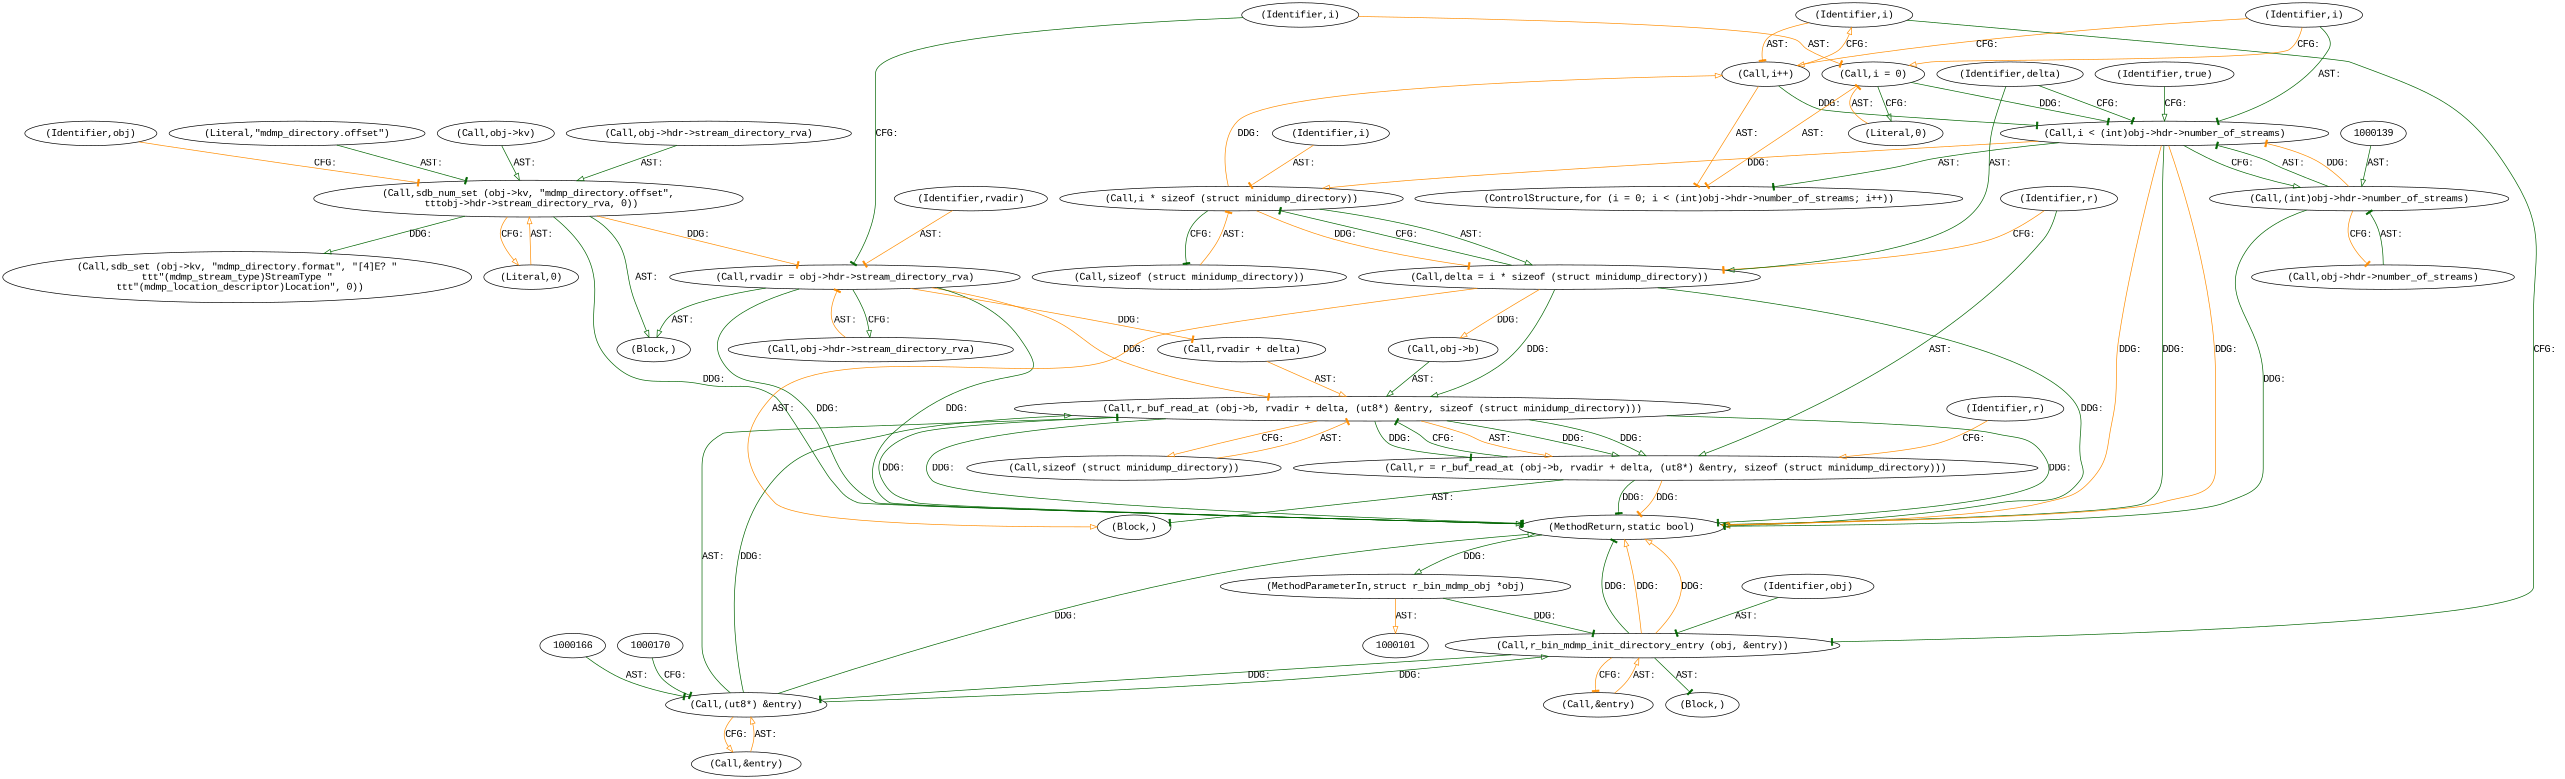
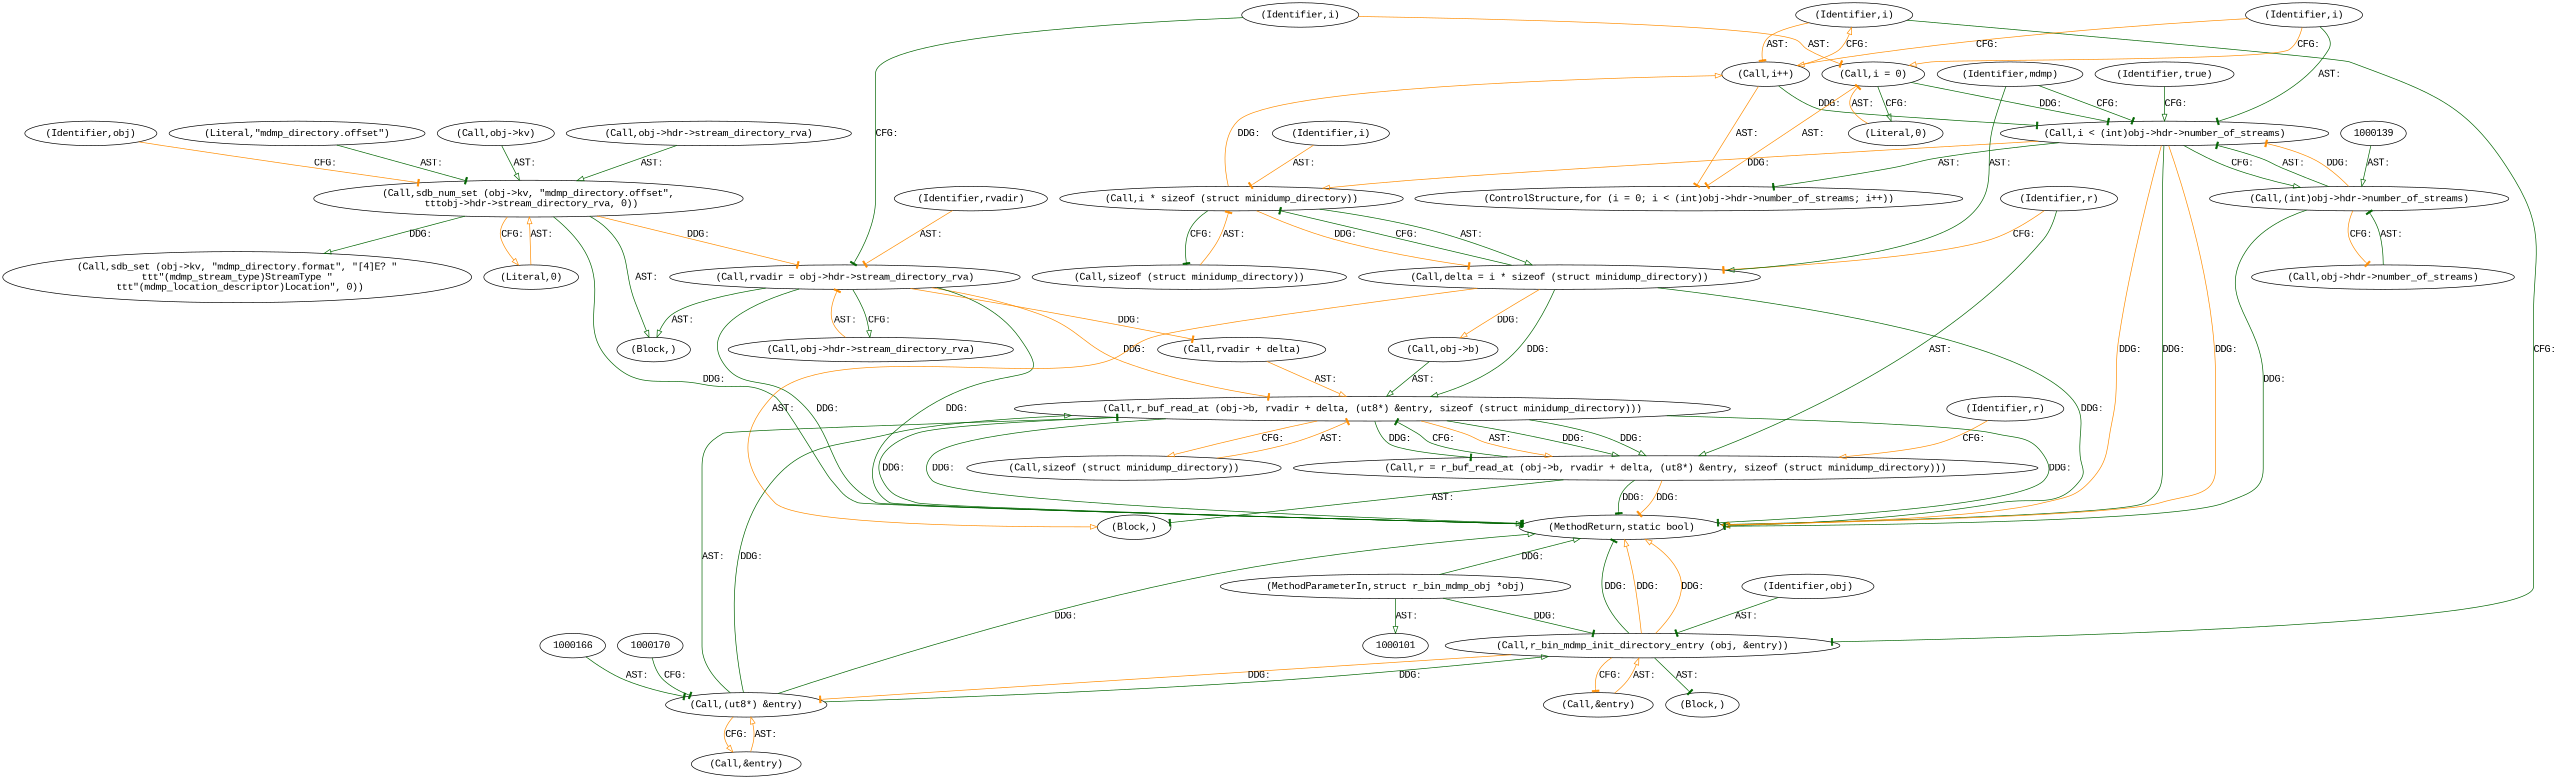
node "(Identifier,delta)": label "(Identifier,delta)" -> "(Identifier,mdmp)"
edge "(MethodReturn,static bool)" -> "(MethodParameterIn,struct r_bin_mdmp_obj *obj)": reversed
edge "(MethodParameterIn,struct r_bin_mdmp_obj *obj)" -> "1000101": color darkorange -> darkgreen
edge "(Call,r_bin_mdmp_init_directory_entry (obj, &entry))" -> "(Call,(ut8*) &entry)": color darkgreen -> darkorange
